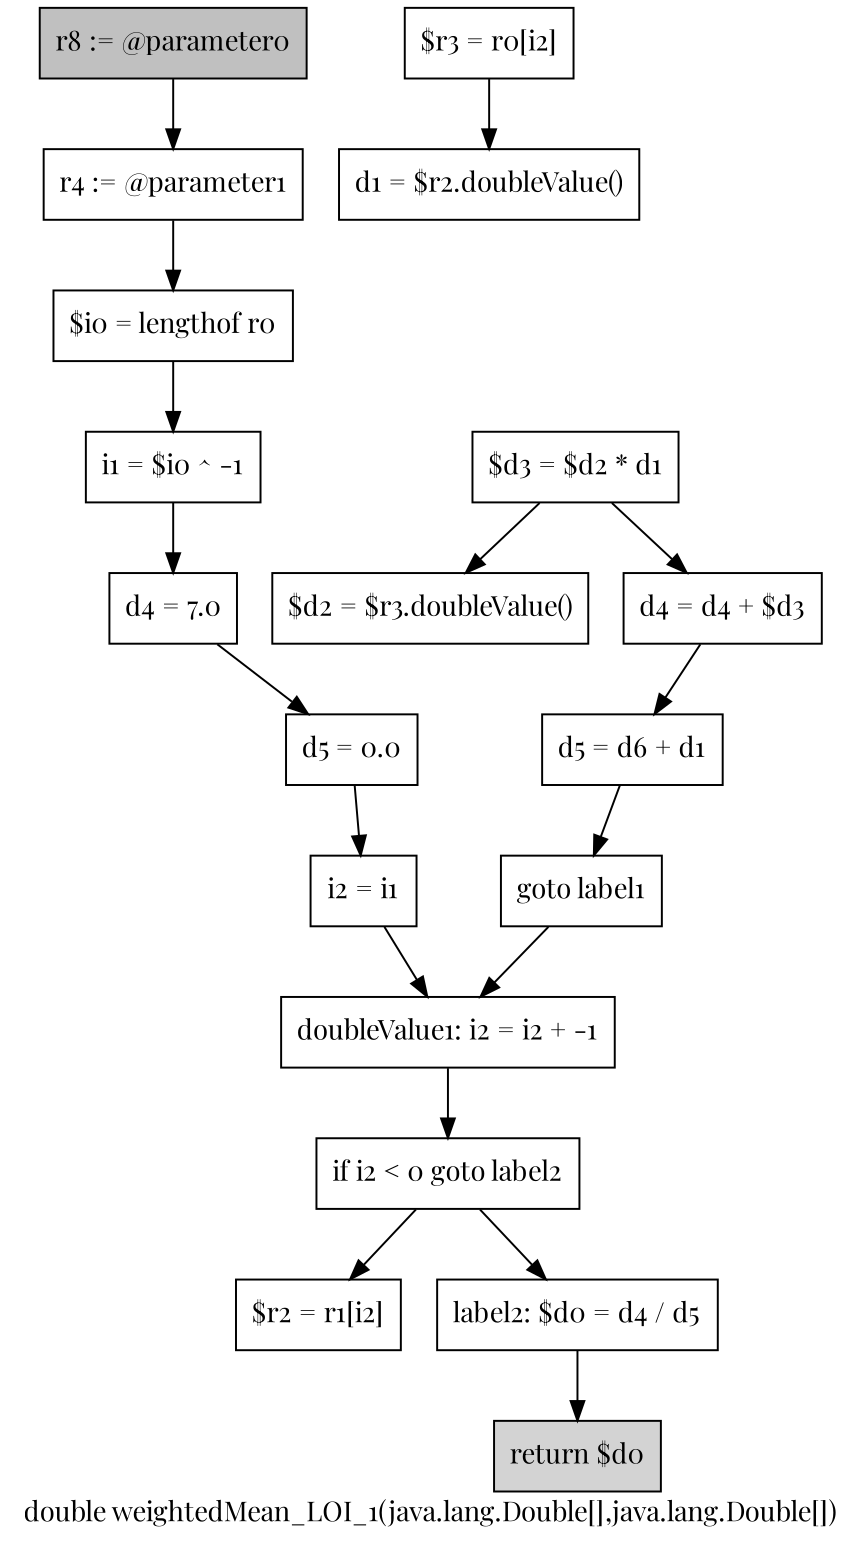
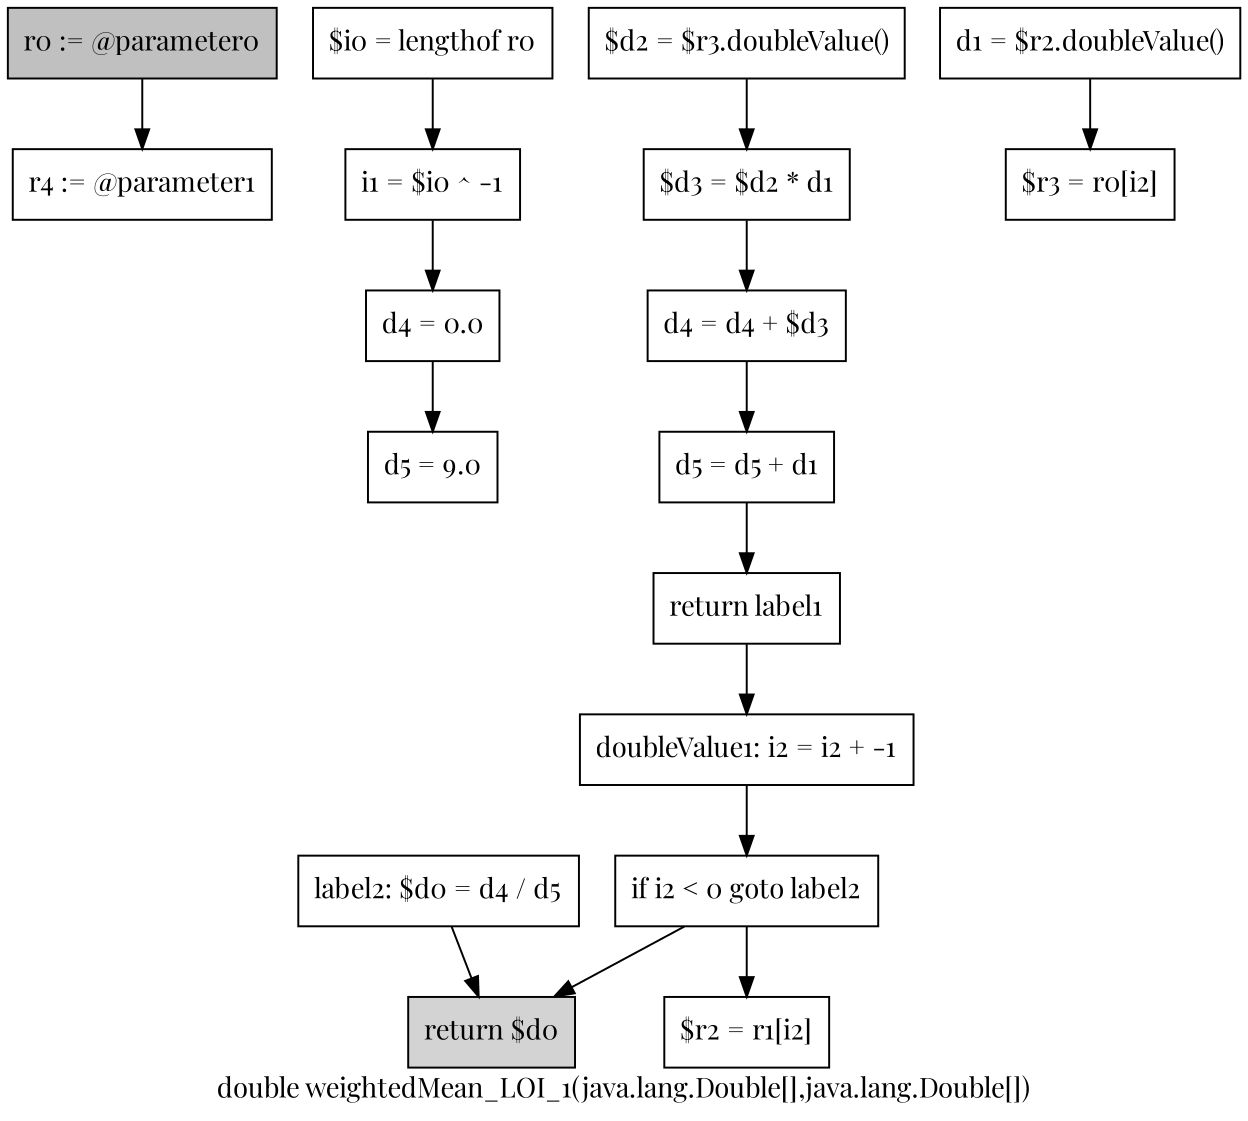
node "r8 := @parameter0": label "r8 := @parameter0" -> "r0 := @parameter0"
edge "$r3 = r0[i2]" -> "d1 = $r2.doubleValue()": reversed
edge "r4 := @parameter1" -> "$i0 = lengthof r0": removed
edge "$d3 = $d2 * d1" -> "$d2 = $r3.doubleValue()": reversed
node "d4 = 7.0": label "d4 = 7.0" -> "d4 = 0.0"
node "d5 = 0.0": label "d5 = 0.0" -> "d5 = 9.0"
node "d5 = d6 + d1": label "d5 = d6 + d1" -> "d5 = d5 + d1"
node "i2 = i1": removed
node "goto label1": label "goto label1" -> "return label1"
edge "if i2 < 0 goto label2" -> "label2: $d0 = d4 / d5": now "if i2 < 0 goto label2" -> "return $d0"
